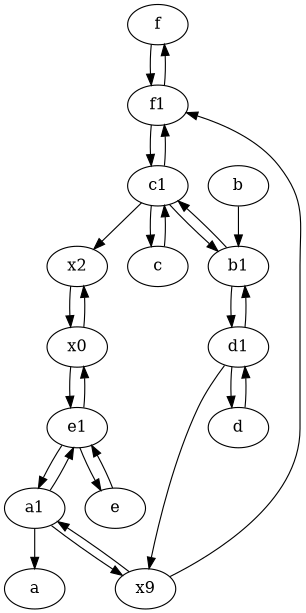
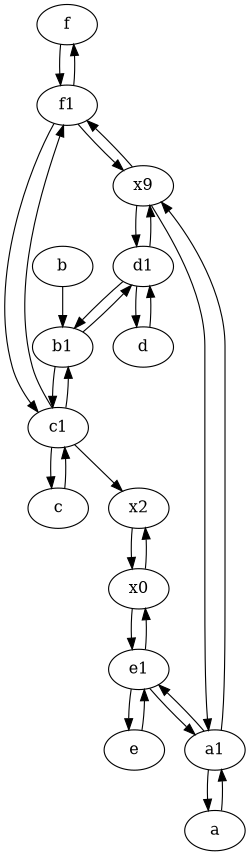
edge "f1" -> "x9": added
edge "x9" -> "d1": added
edge "a" -> "a1": added
